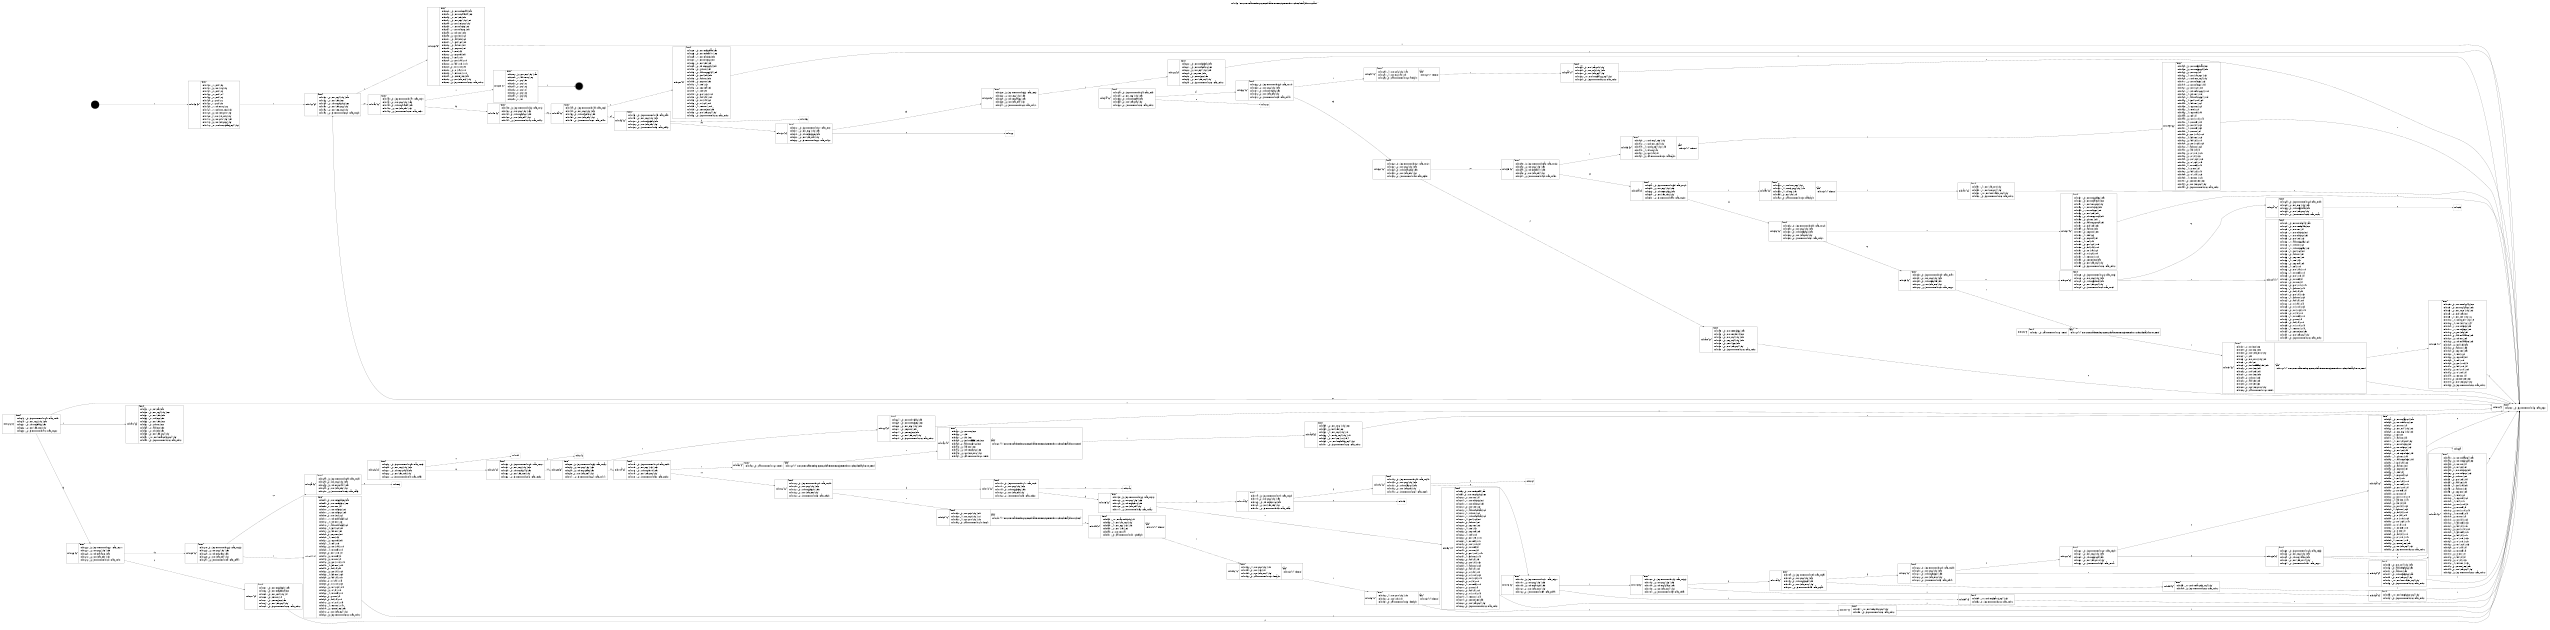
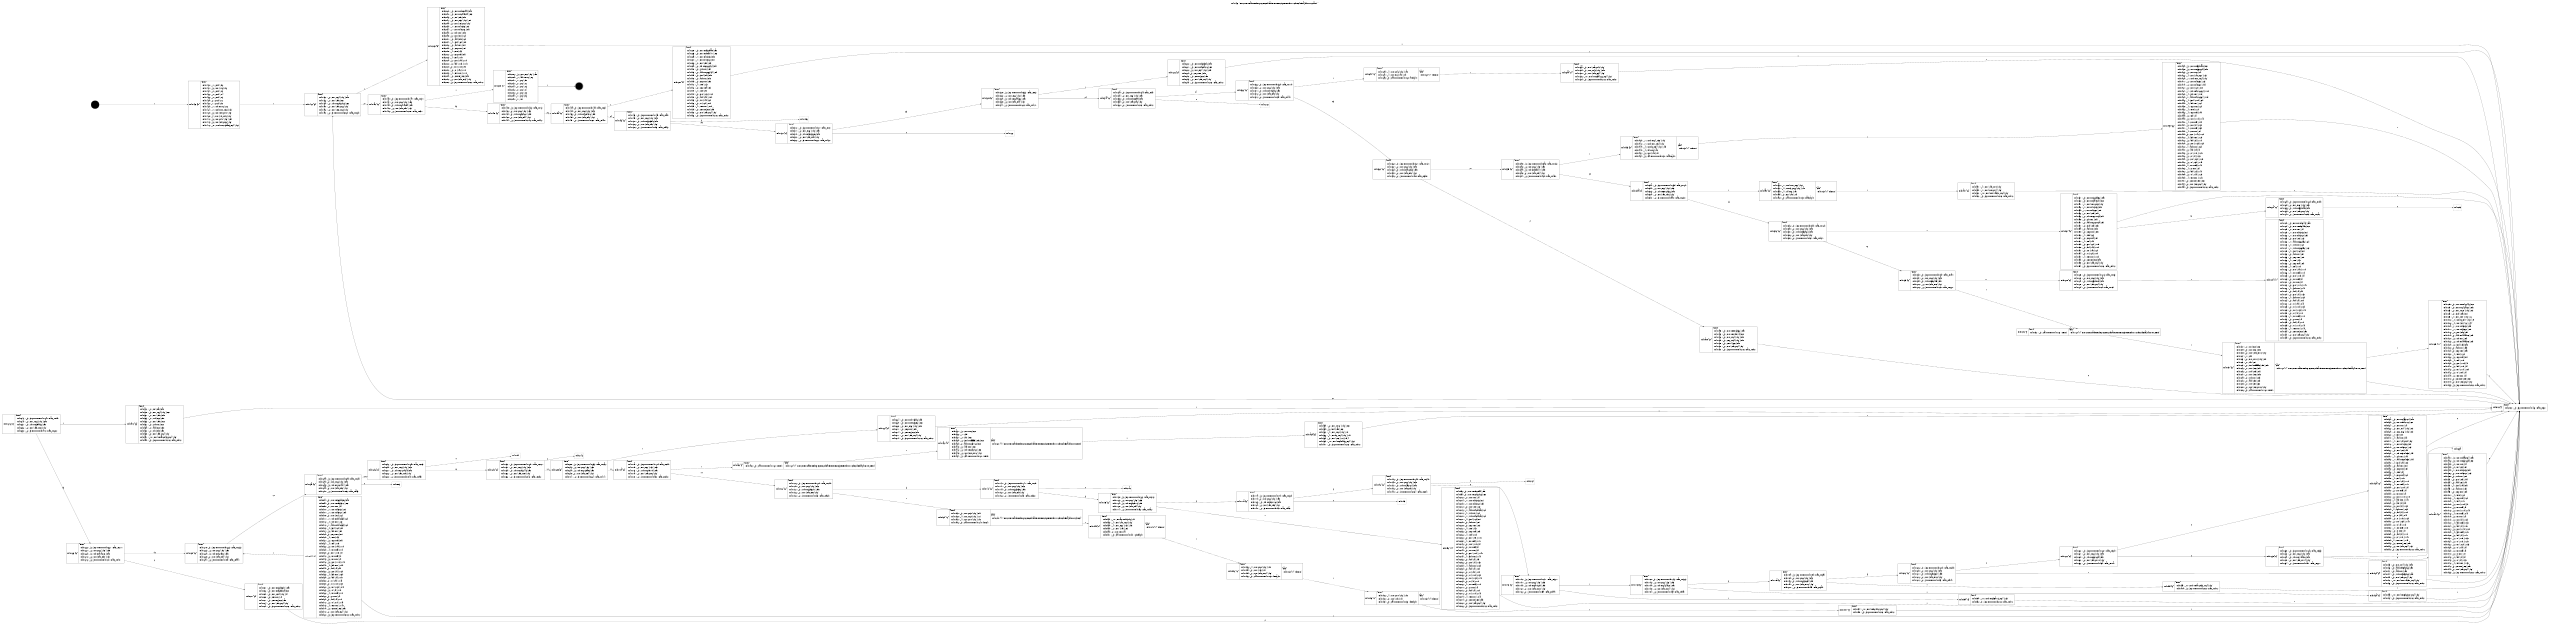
edge "0x40152e [28]" -> "0x40154a [28]": added, label "24"
edge "0x40160e [28]" -> "0x40162a [28]": now "0x401f87 [98]" -> "0x40162a [28]"
edge "0x401646 [28]" -> "0x4021cc [5]": now "0x401a7c [36]" -> "0x4021cc [5]"
edge "0x40169a [28]" -> "0x4016b6 [28]": added, label "12"
edge "0x40167e [28]" -> "0x401ef4 [147]": reversed
